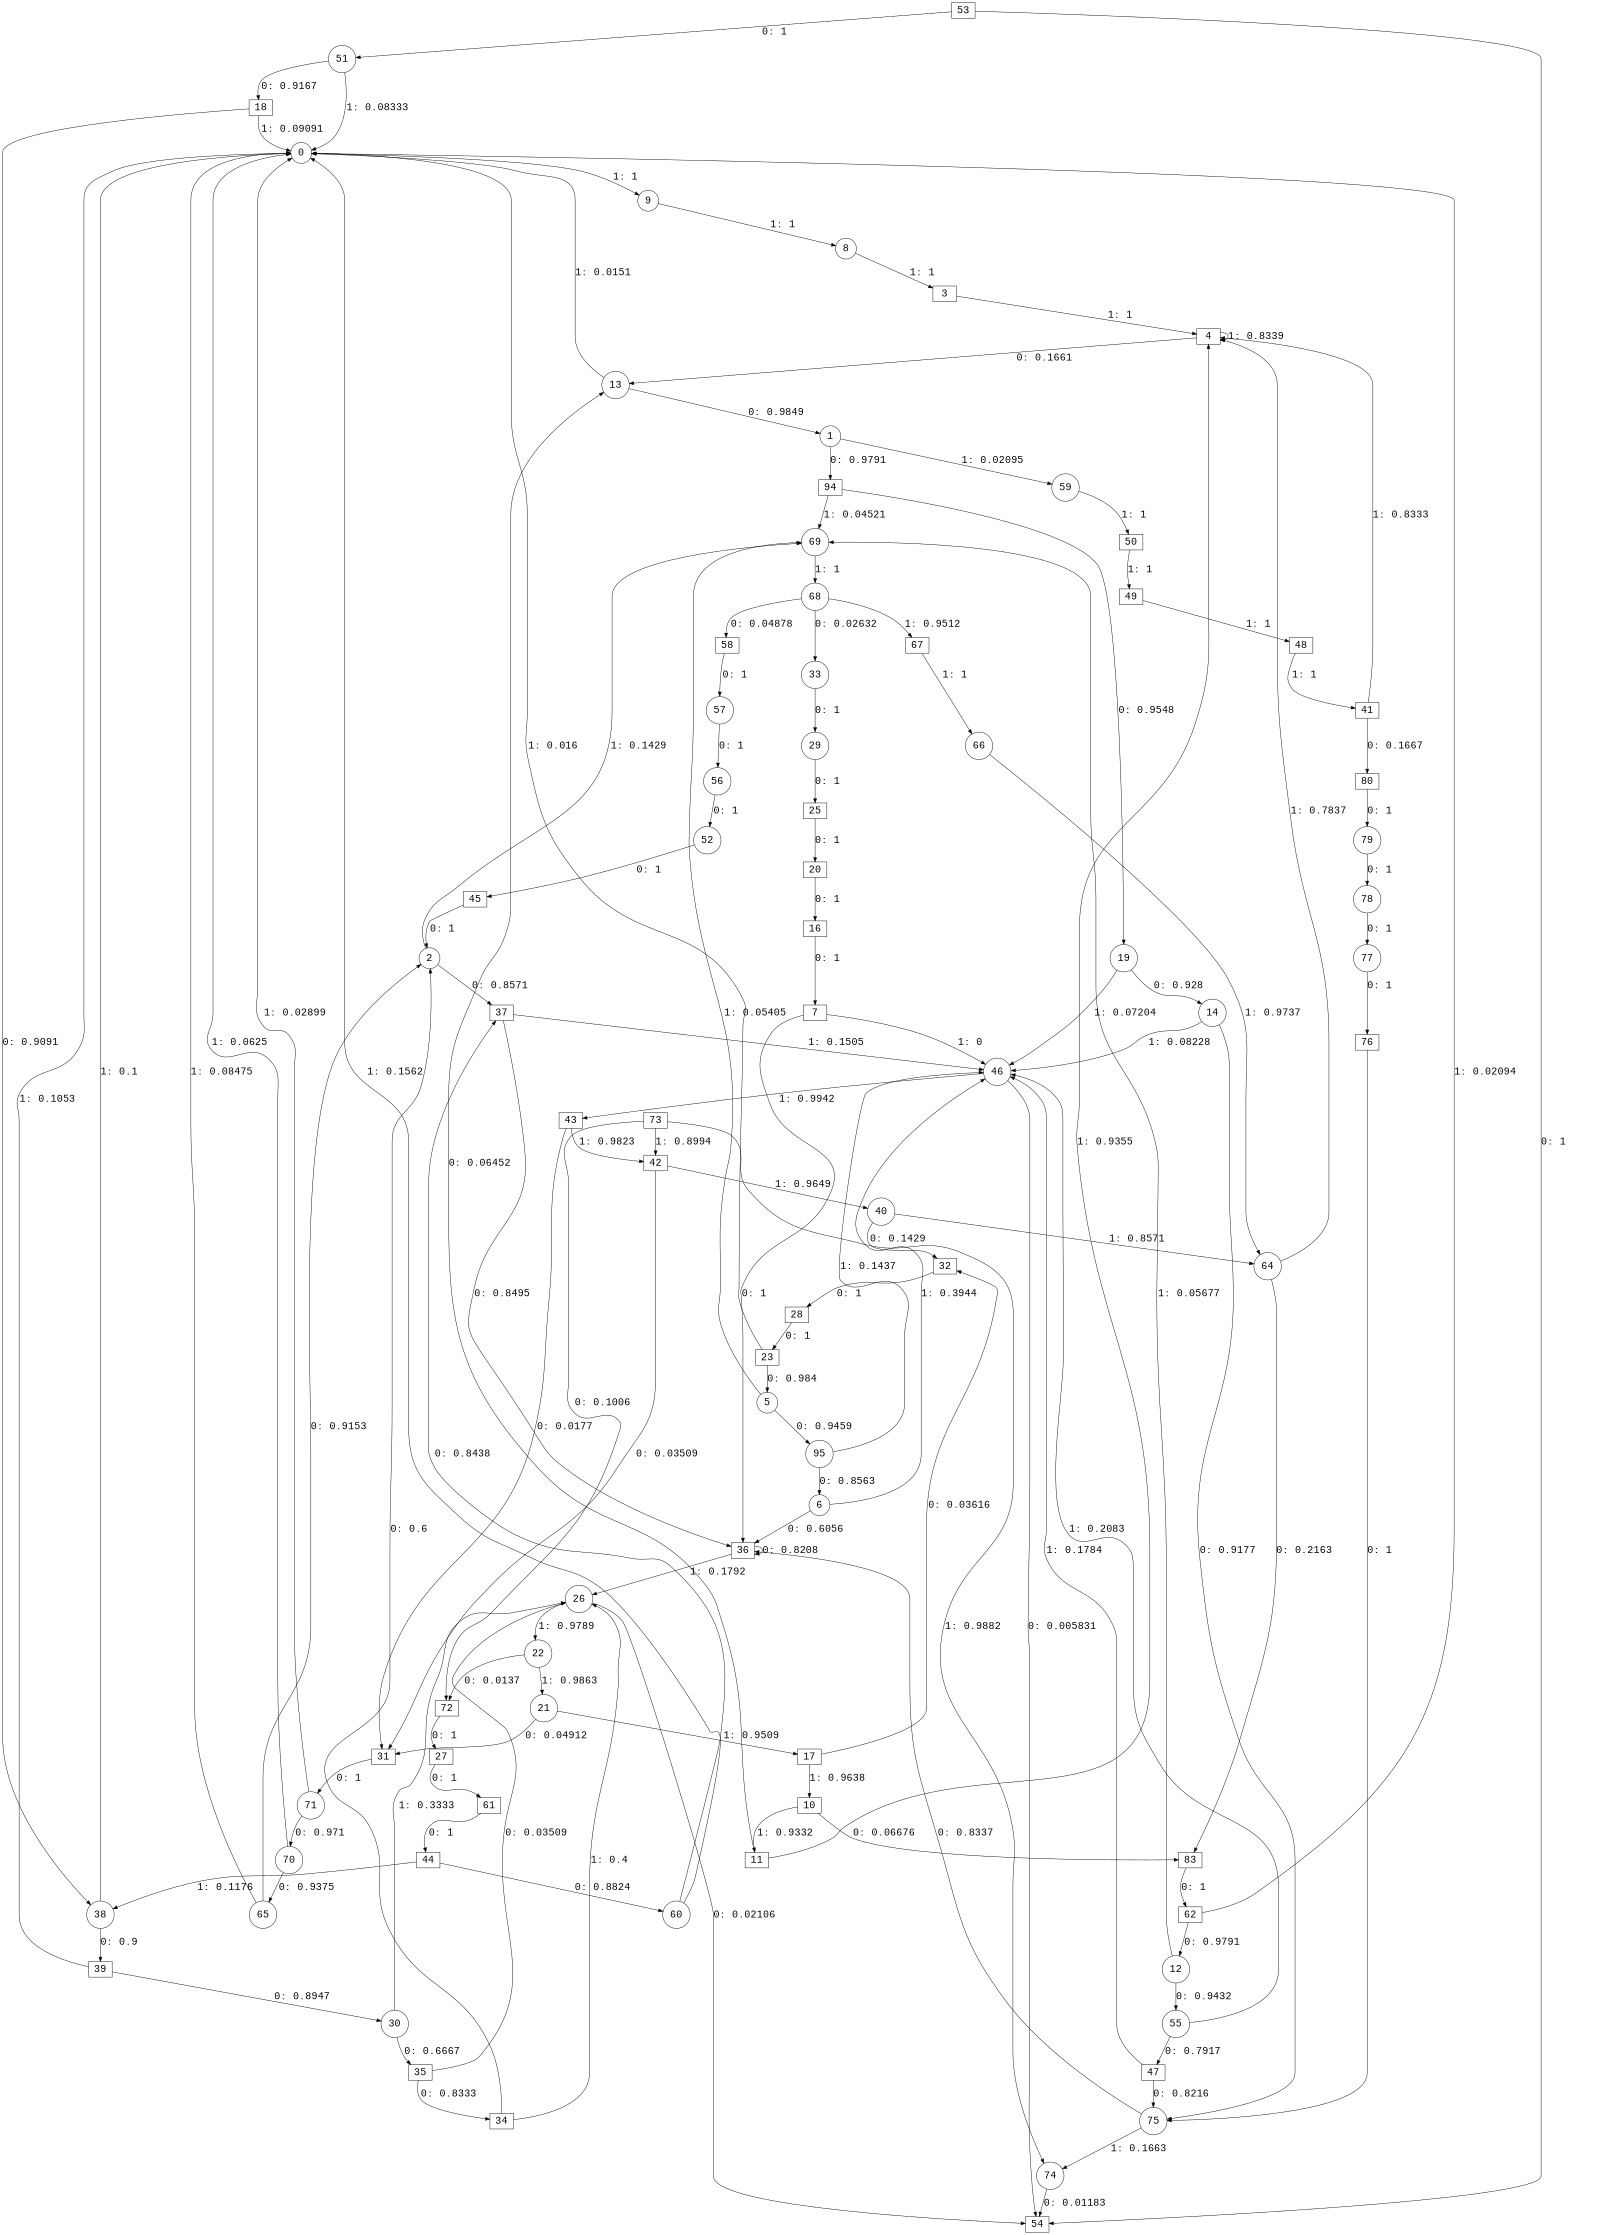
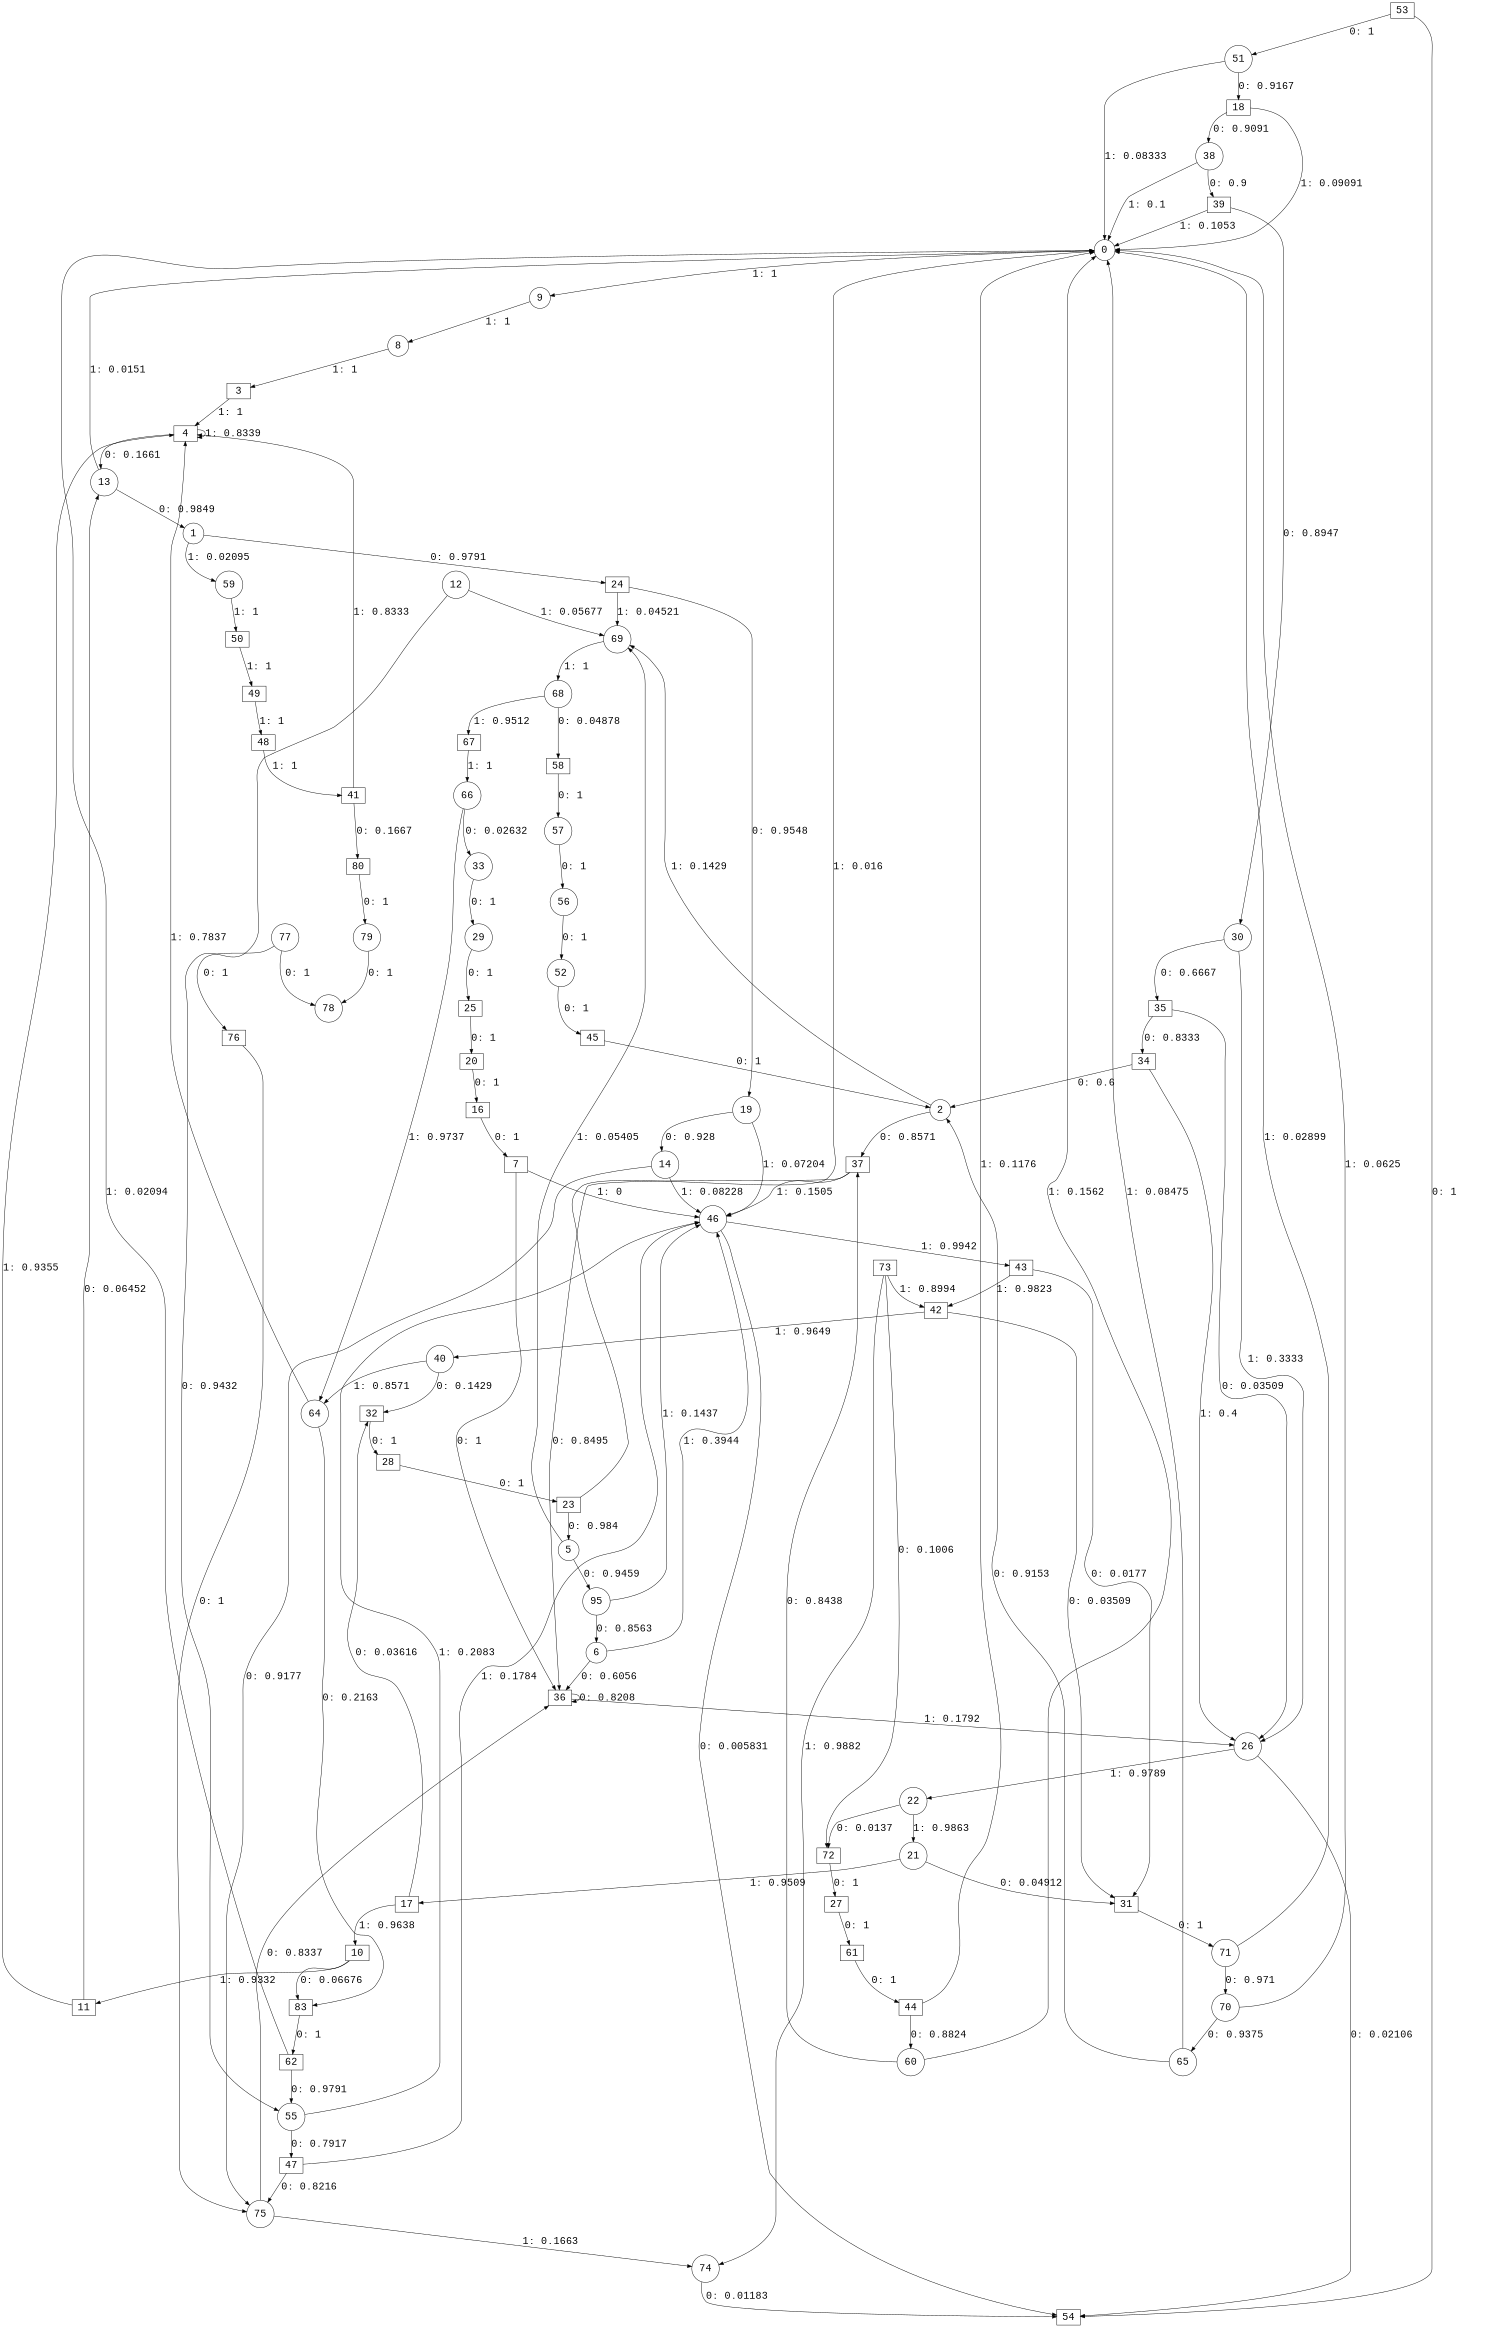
node "94": label "94" -> "24"
edge "68" -> "33": now "66" -> "33"
edge "78" -> "77": reversed
edge "44" -> "38": now "44" -> "0"
edge "62" -> "12": now "62" -> "55"
